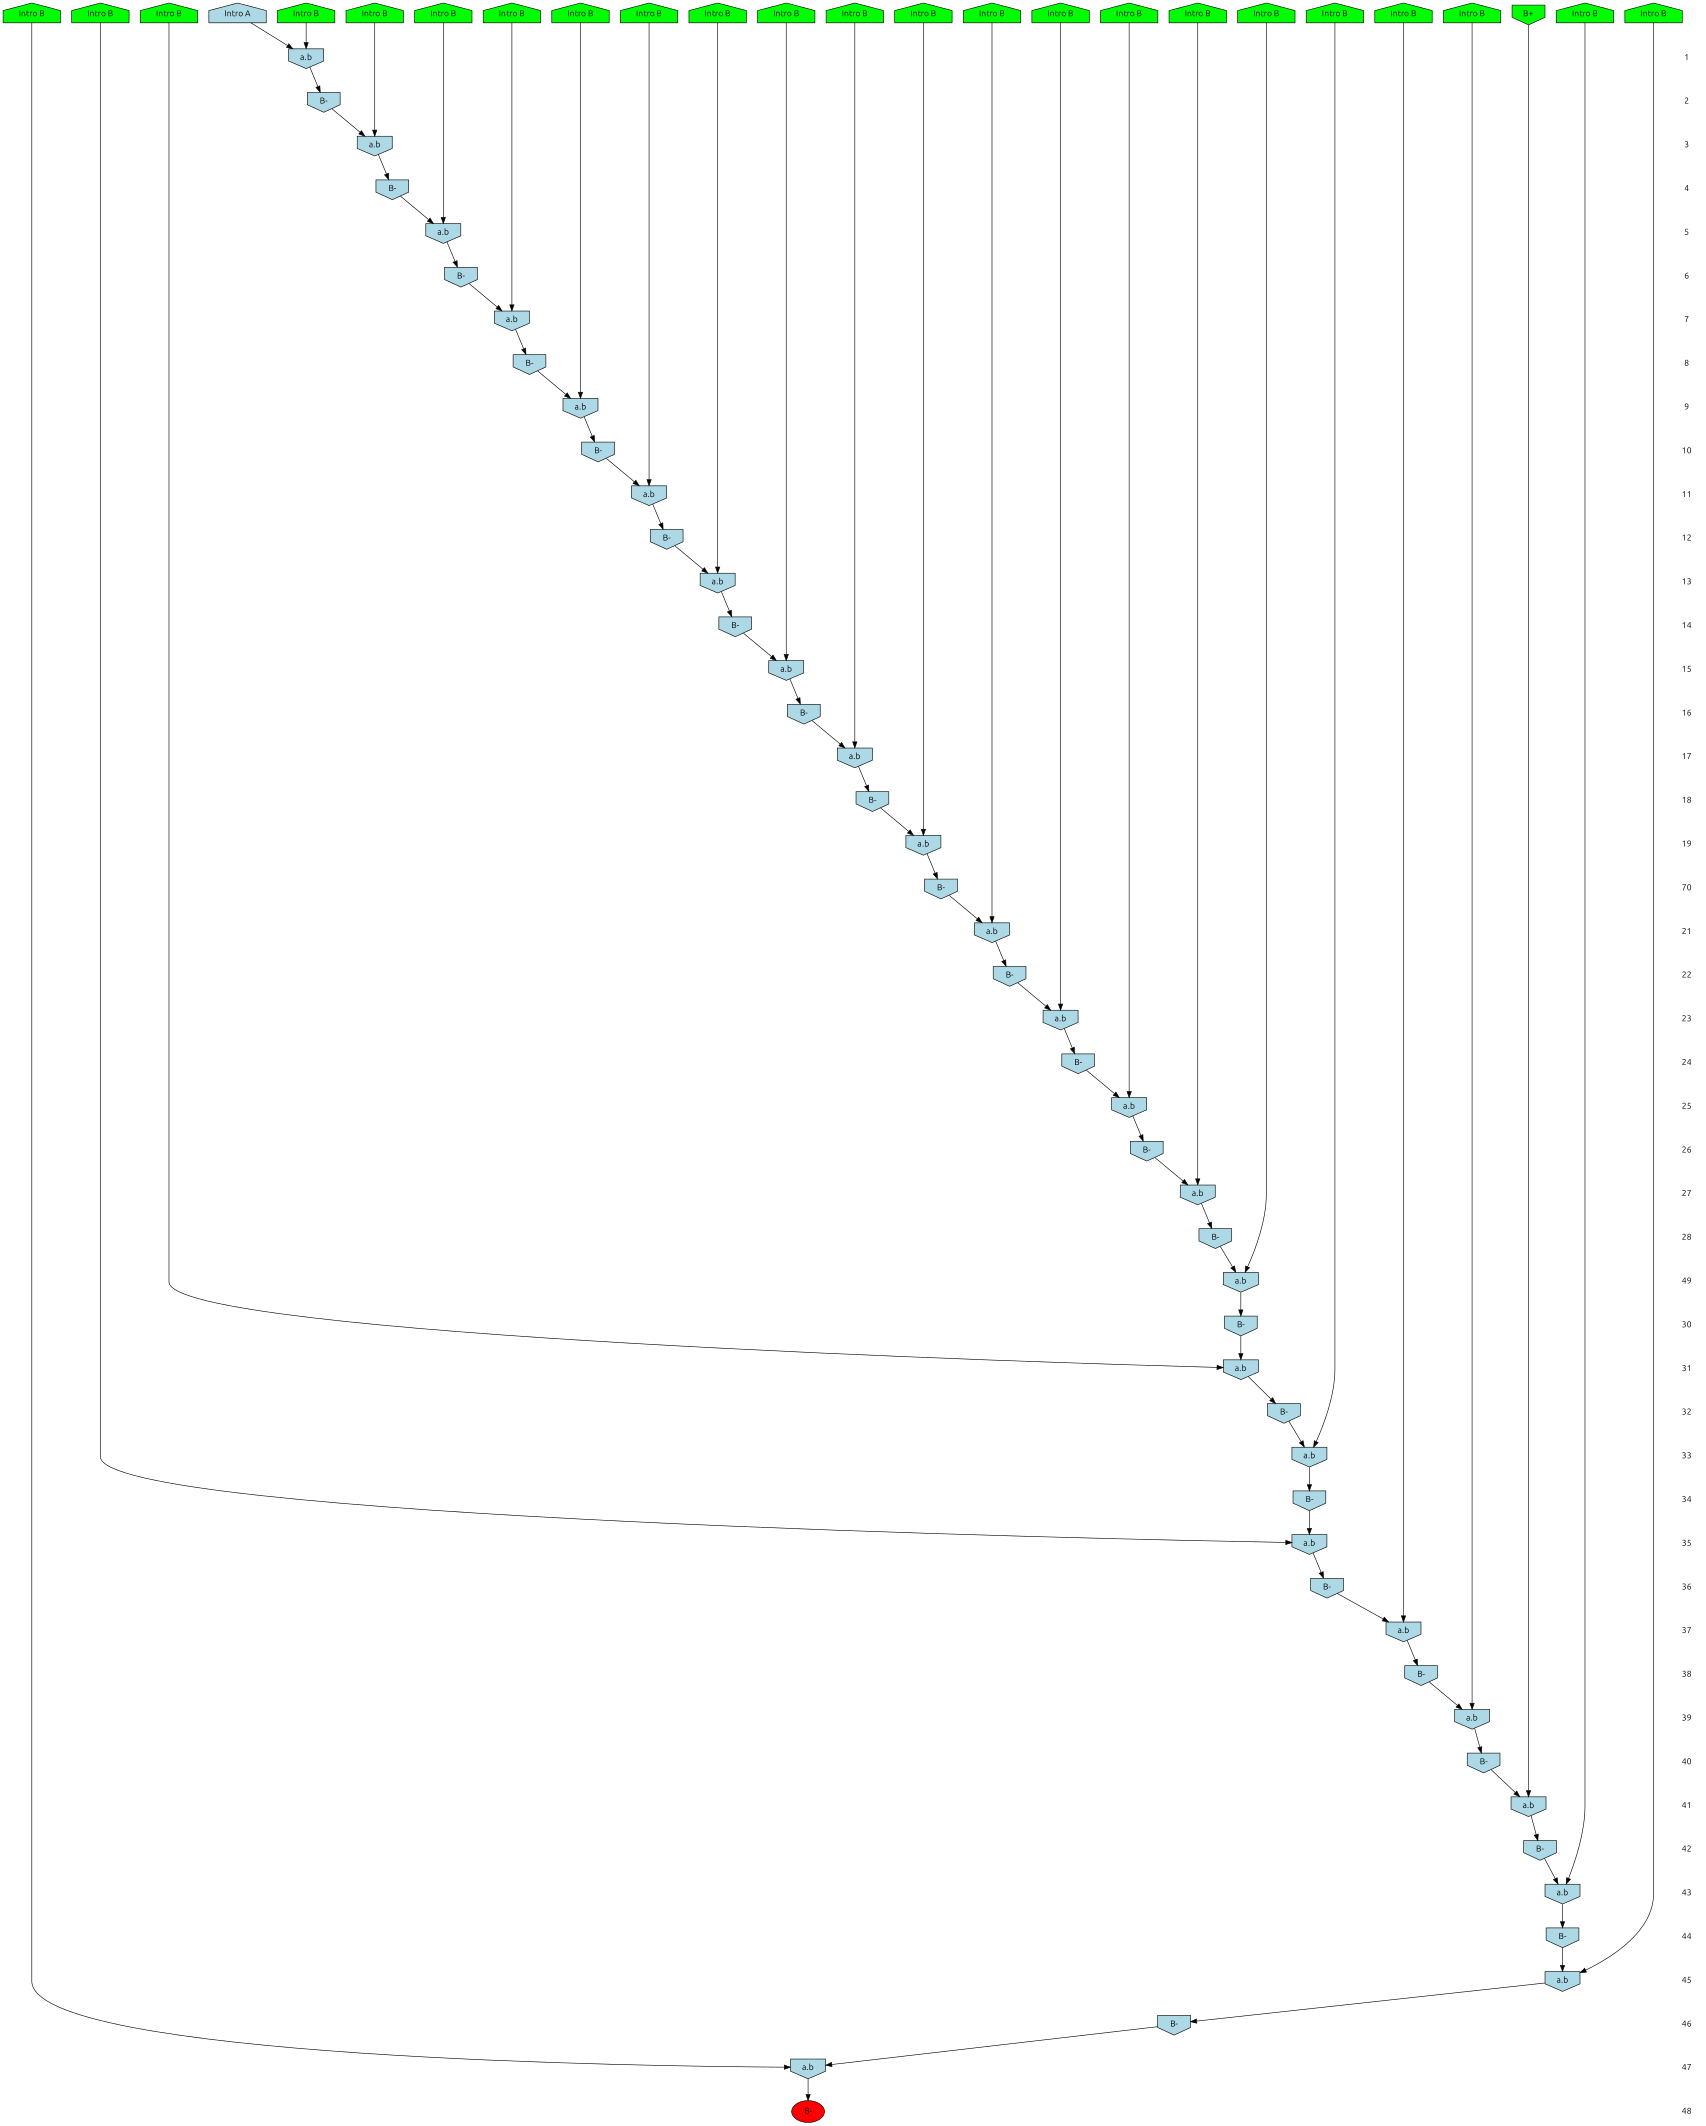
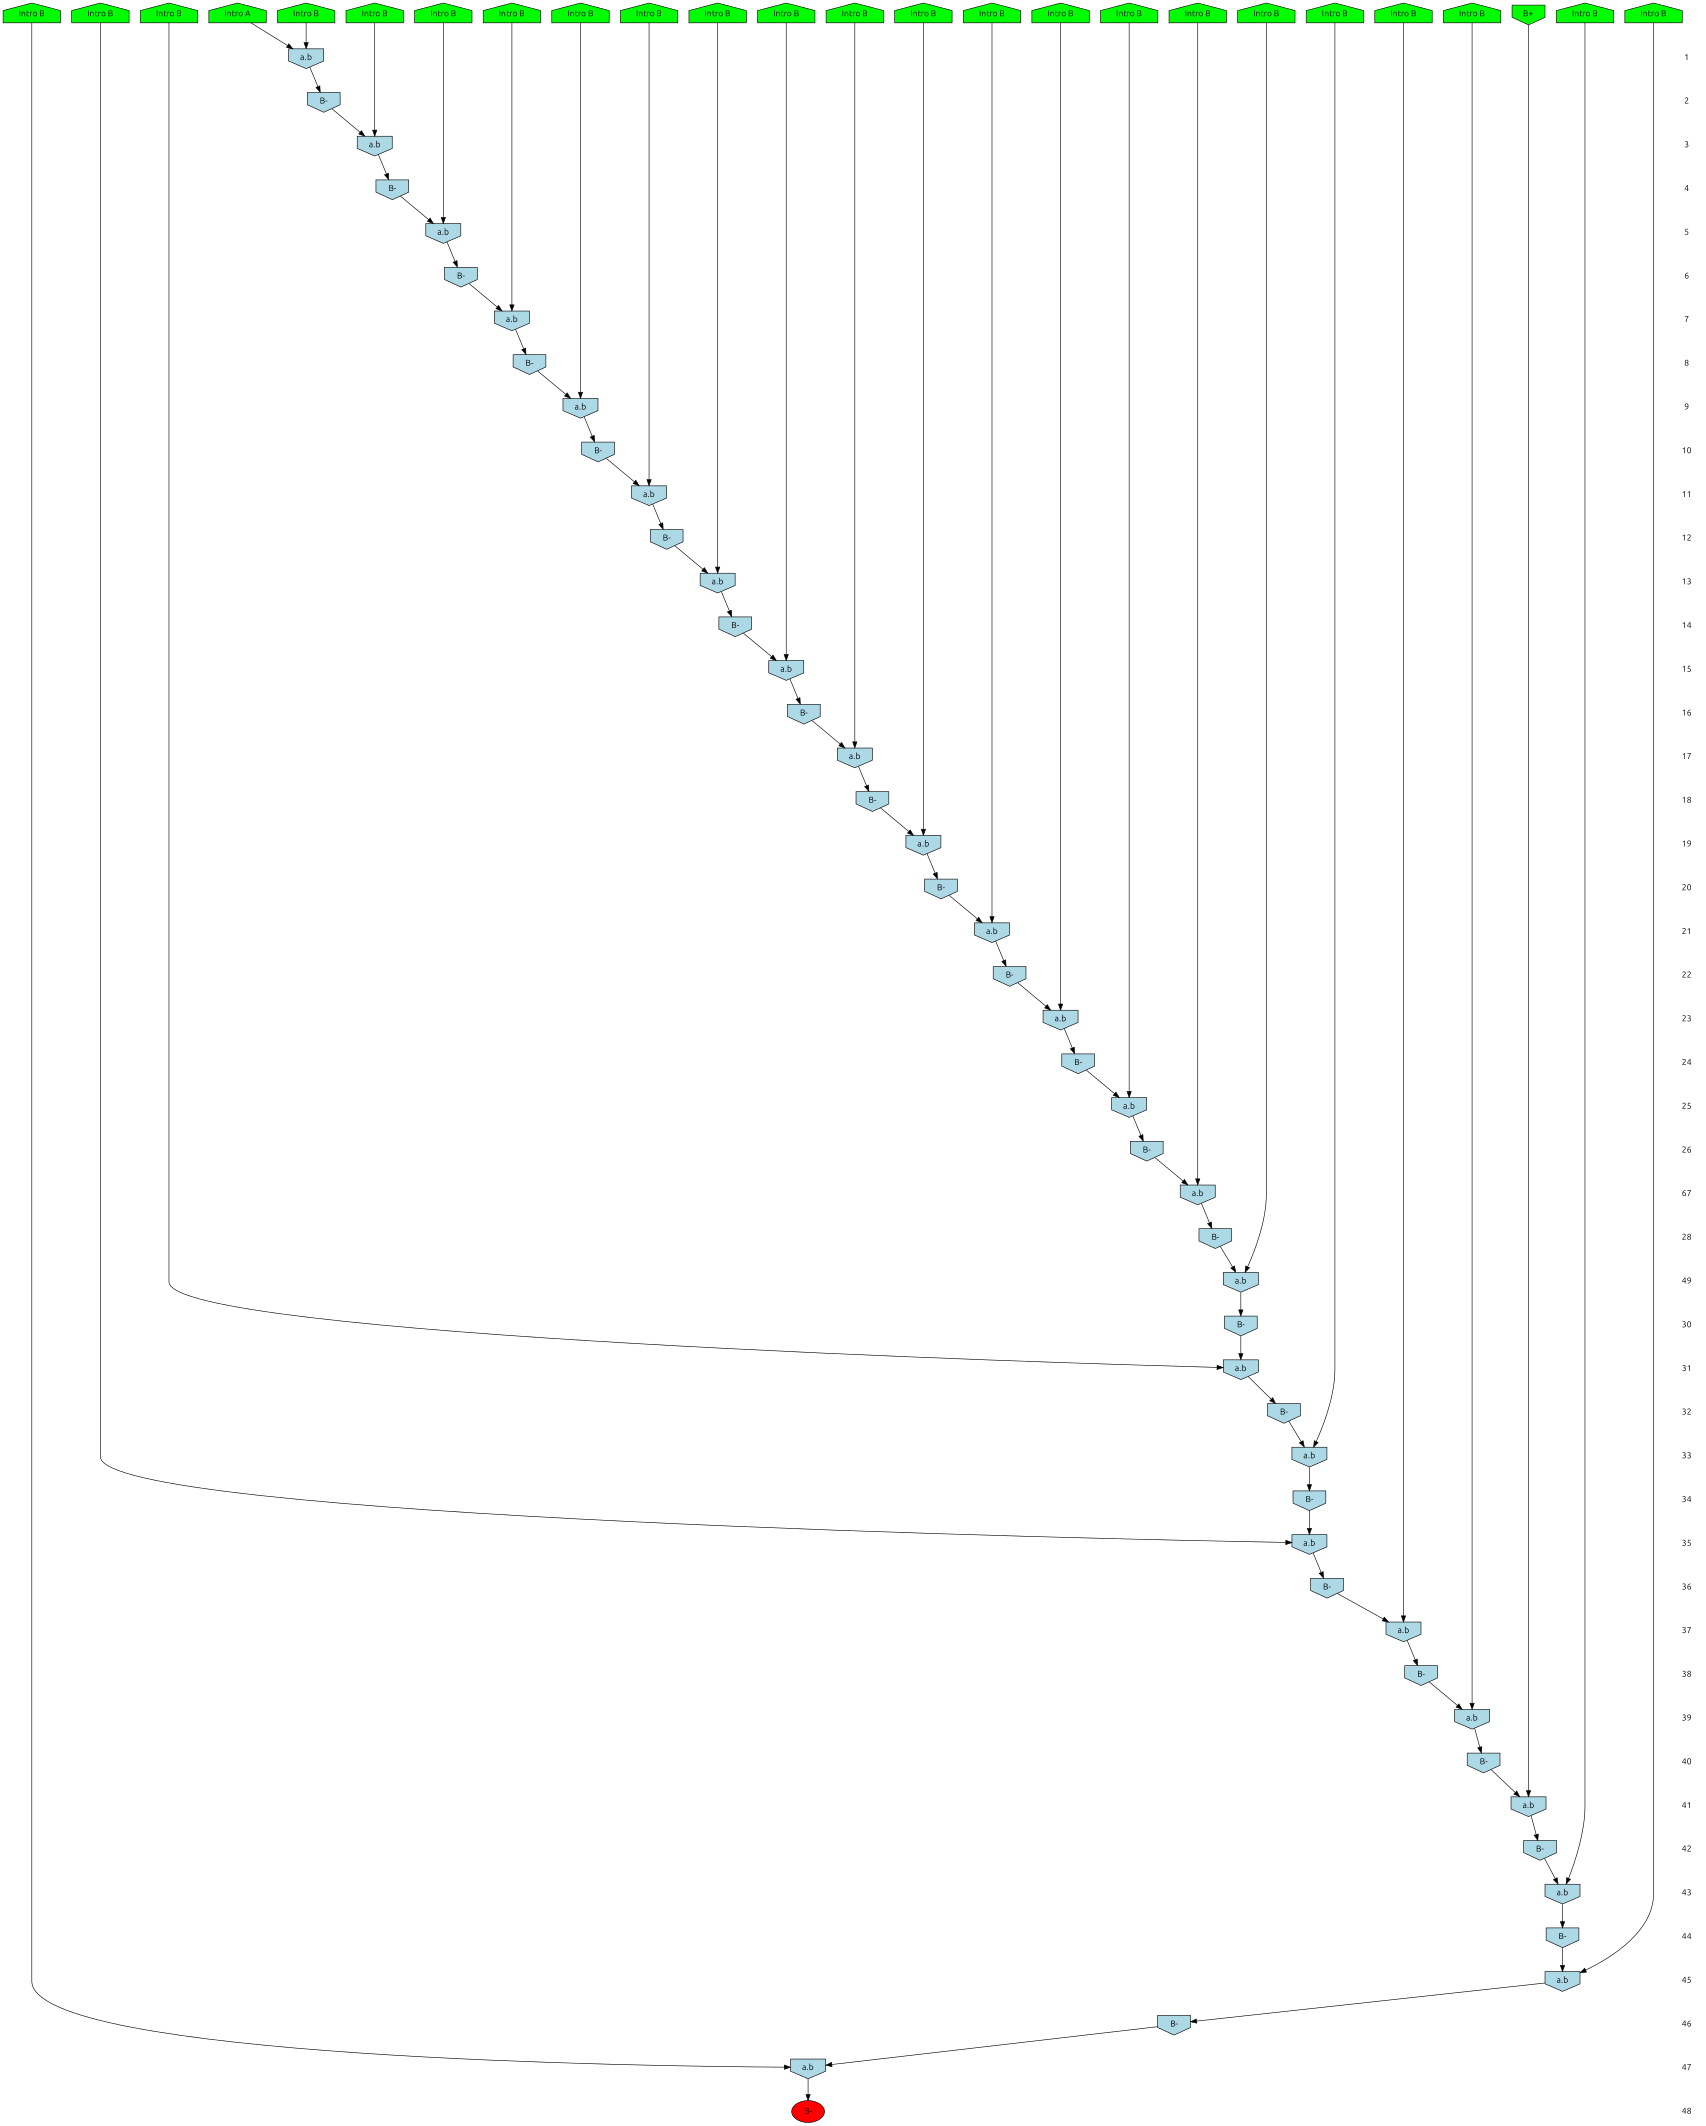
node "Intro A": fillcolor lightblue -> green
node "70": label "70" -> "20"
node "27": label "27" -> "67"
